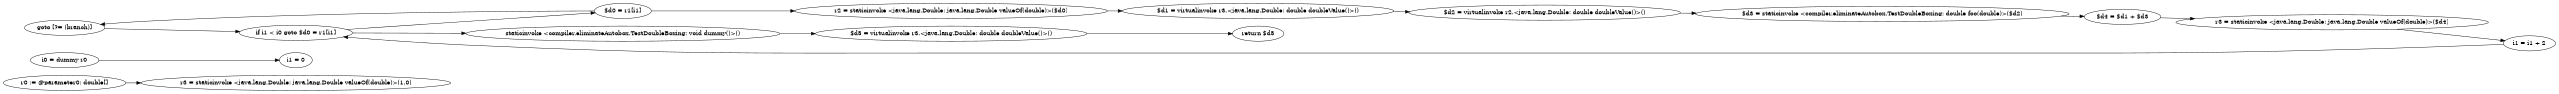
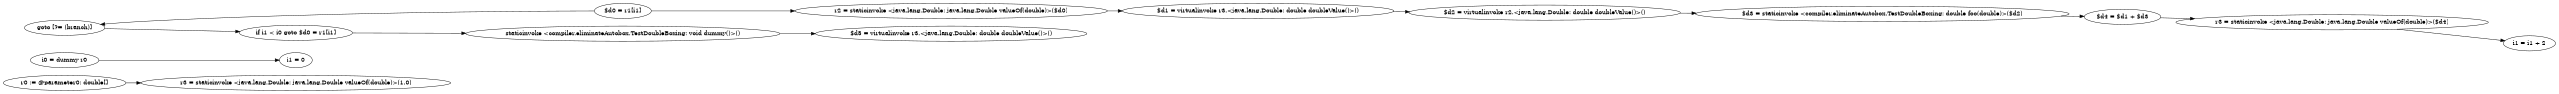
edge "if i1 < i0 goto $d0 = r1[i1]" -> "$d0 = r1[i1]": removed
node "return $d5": removed
edge "i1 = i1 + 2" -> "if i1 < i0 goto $d0 = r1[i1]": removed
